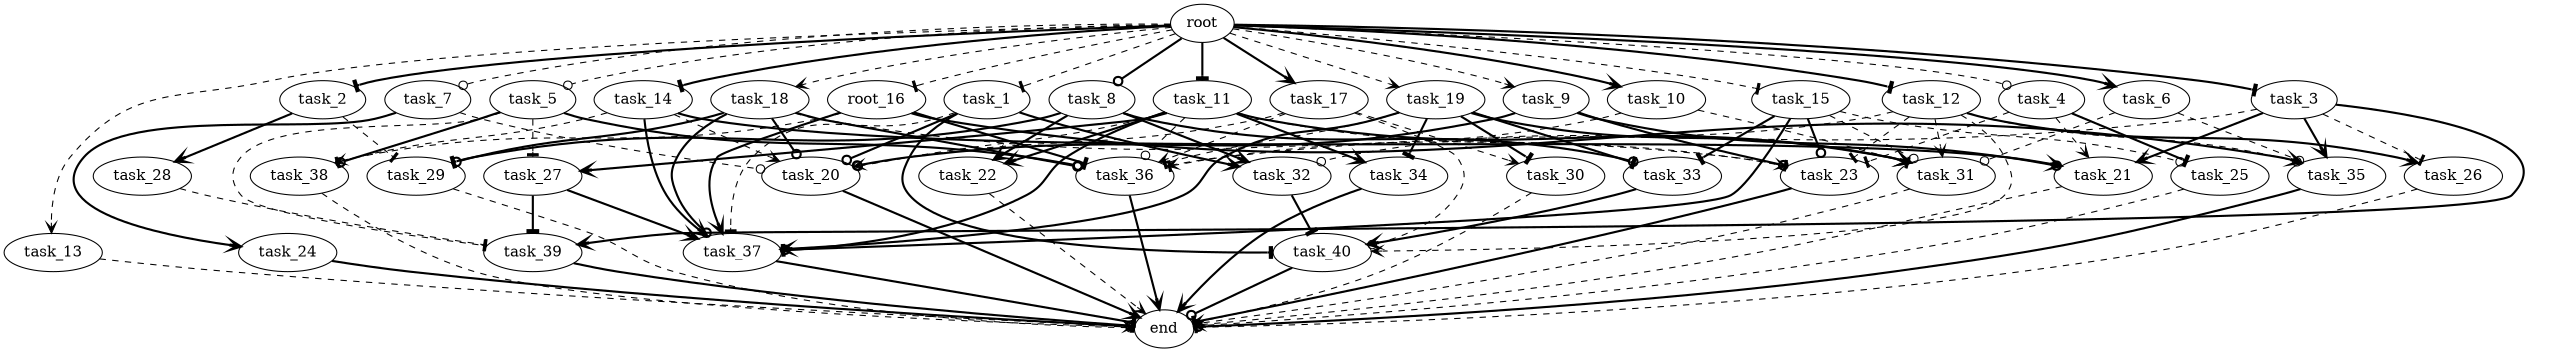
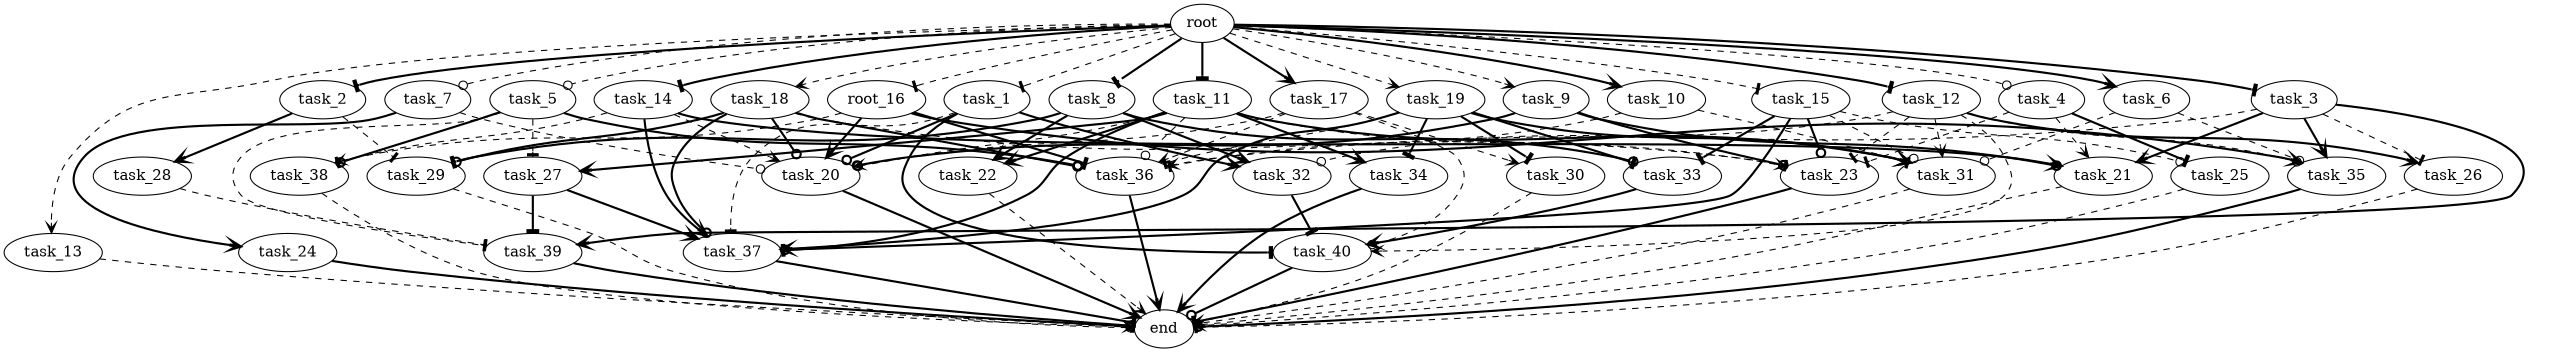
edge "root" -> "task_8": arrowhead odot -> tee
edge "root_16" -> "task_37": now "root_16" -> "task_20"
